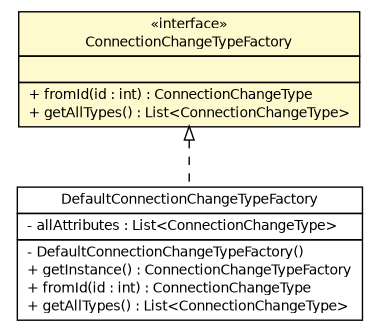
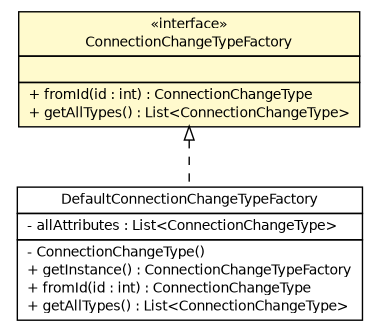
node "DefaultConnectionChangeTypeFactory": text "- DefaultConnectionChangeTypeFactory()" -> "- ConnectionChangeType()"
